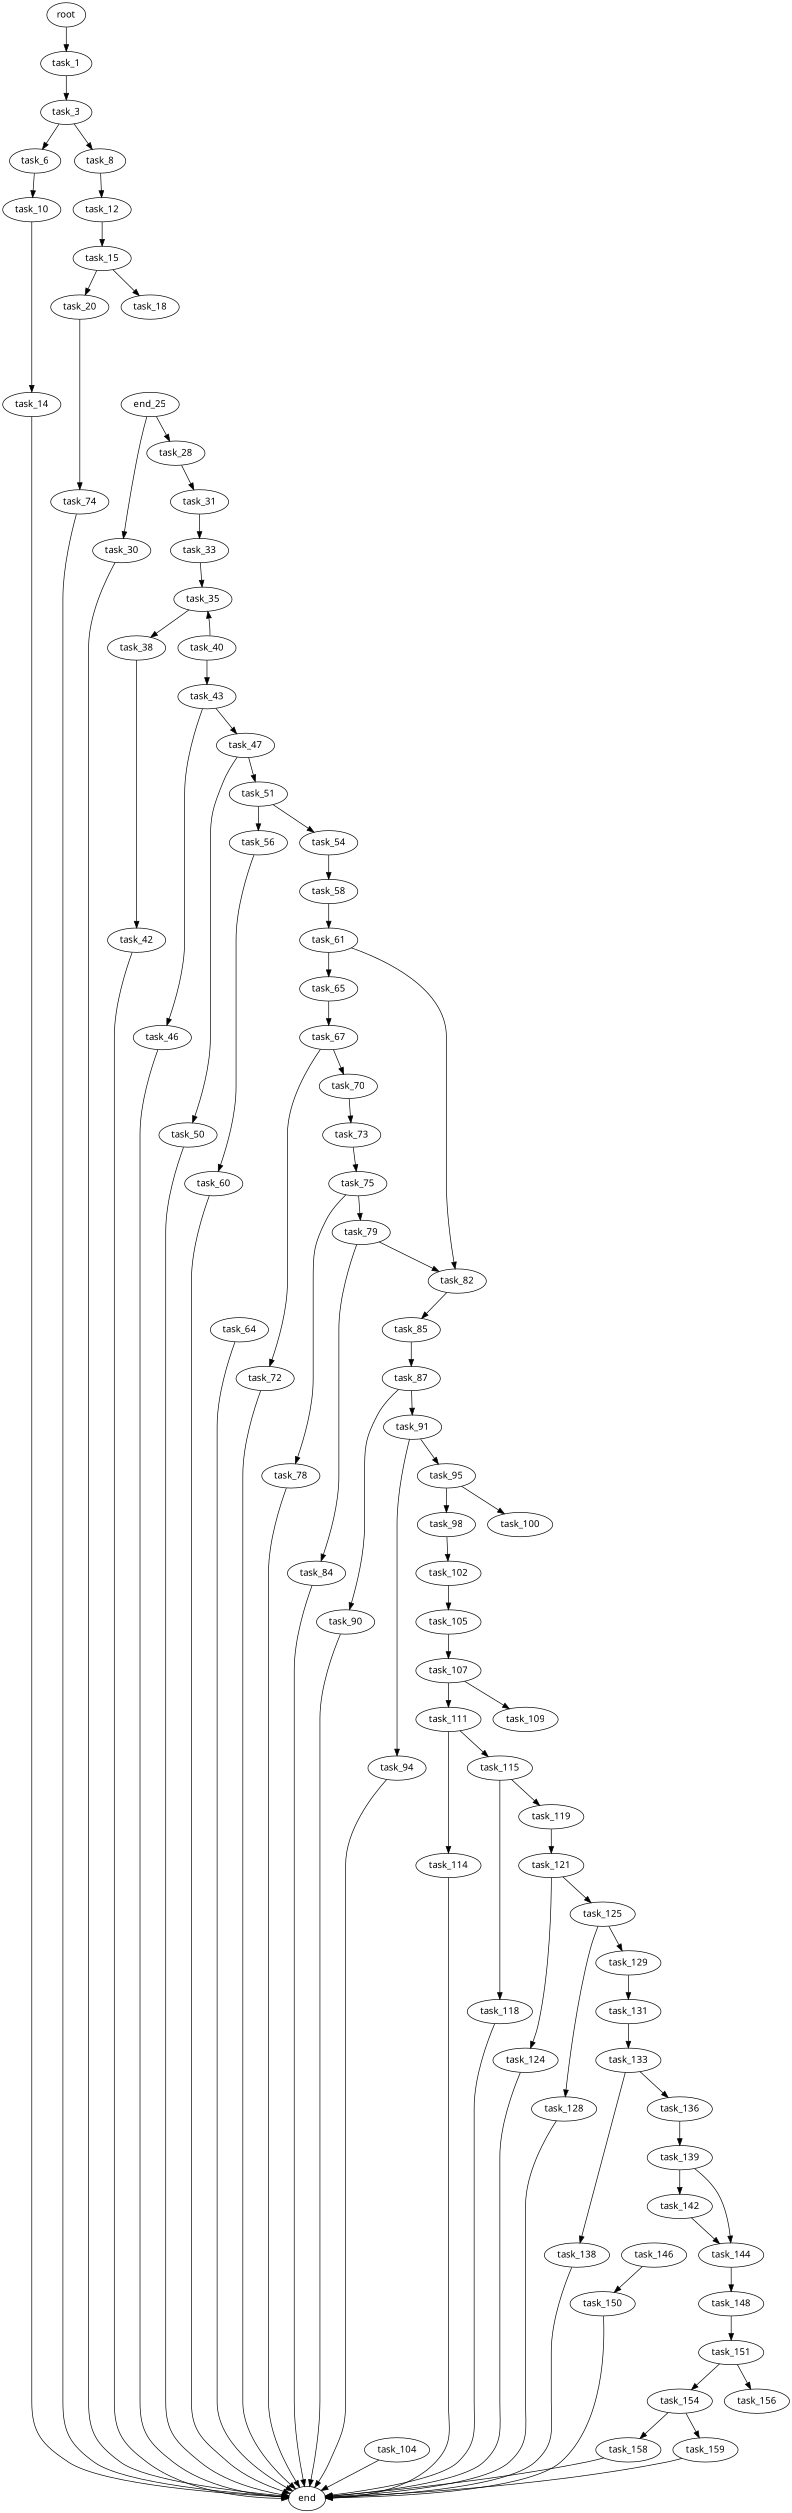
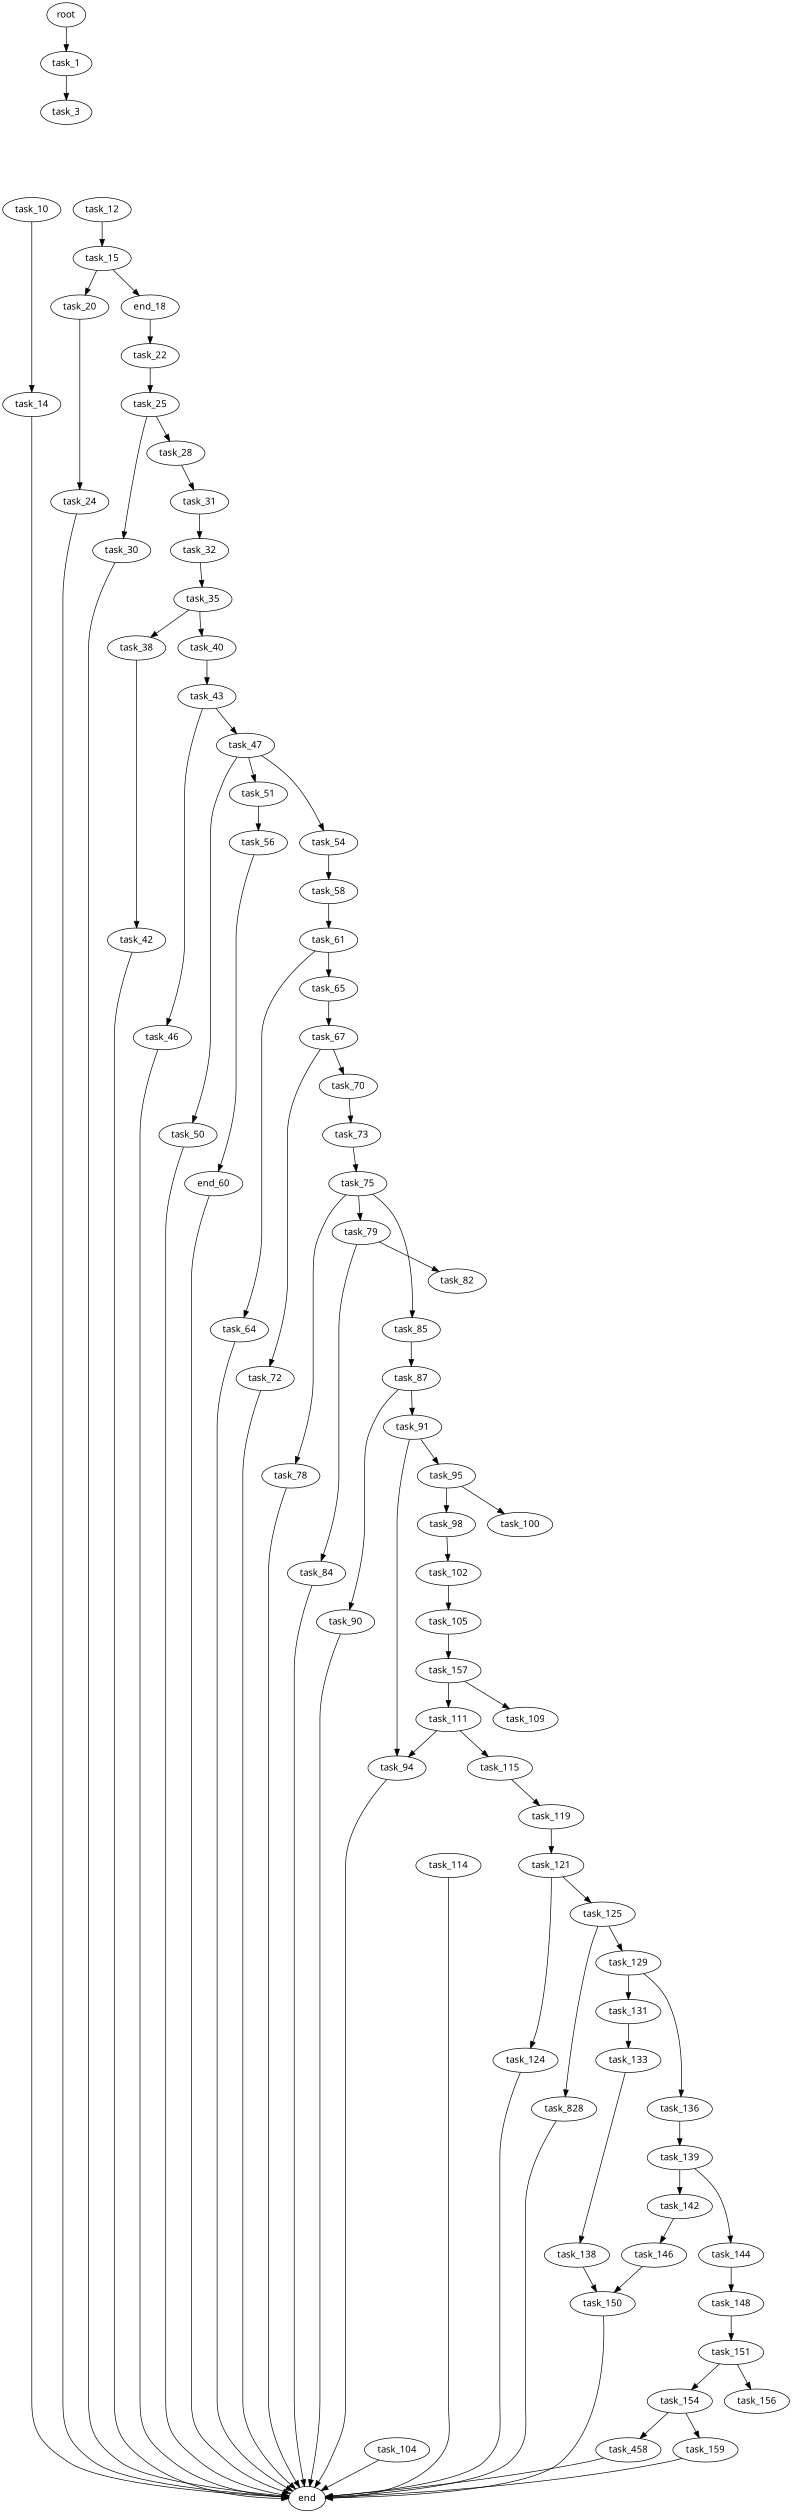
node "task_6": removed
node "task_8": removed
node "task_18": label "task_18" -> "end_18"
node "task_22": added
node "end_25": label "end_25" -> "task_25"
node "task_74": label "task_74" -> "task_24"
node "task_33": label "task_33" -> "task_32"
edge "task_40" -> "task_35": reversed
edge "task_51" -> "task_54": now "task_47" -> "task_54"
edge "task_61" -> "task_82": now "task_61" -> "task_64"
node "task_60": label "task_60" -> "end_60"
edge "task_82" -> "task_85": now "task_75" -> "task_85"
node "task_107": label "task_107" -> "task_157"
edge "task_111" -> "task_114": now "task_111" -> "task_94"
node "task_118": removed
edge "task_133" -> "task_136": now "task_129" -> "task_136"
node "task_128": label "task_128" -> "task_828"
edge "task_142" -> "task_144": now "task_142" -> "task_146"
node "task_158": label "task_158" -> "task_458"
edge "task_138" -> "end": now "task_138" -> "task_150"
